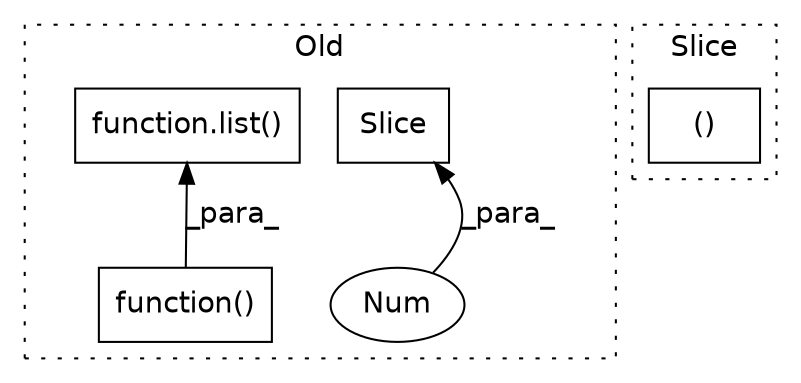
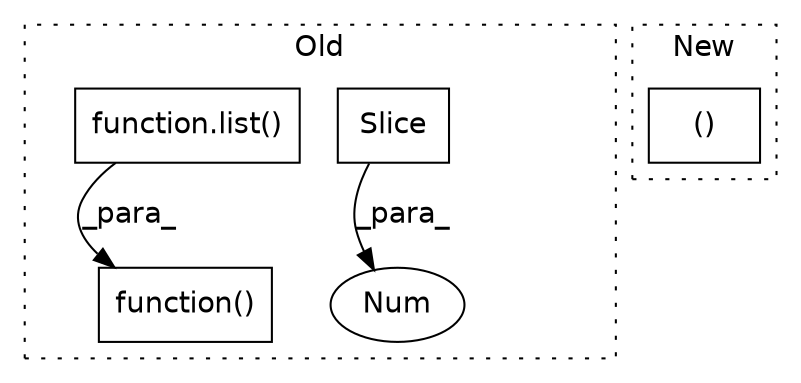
cluster "Slice": label "Slice" -> "New"
edge "function()" -> "function.list()": reversed
edge "Num" -> "Slice": reversed
